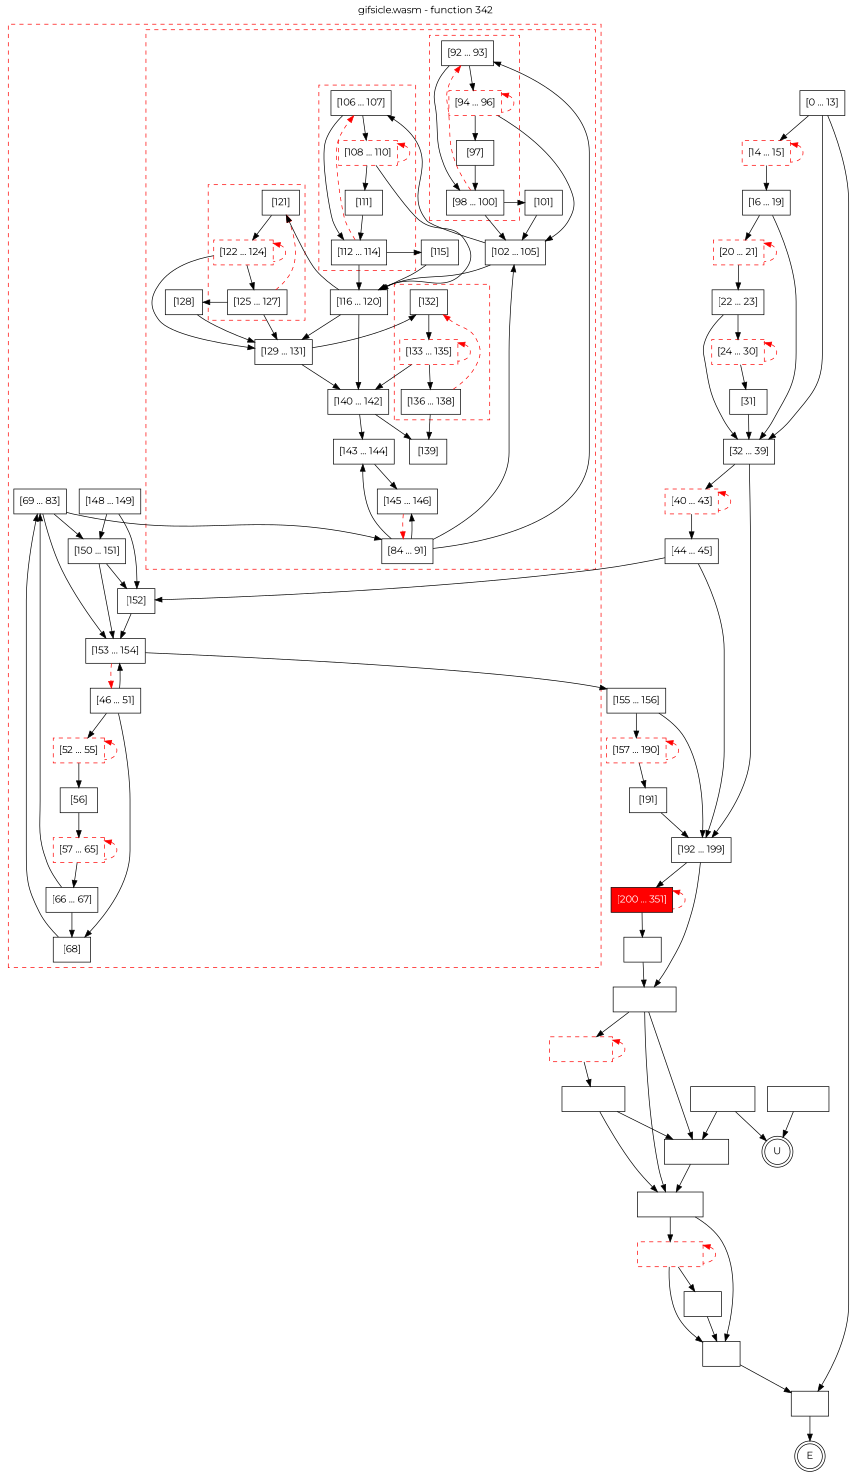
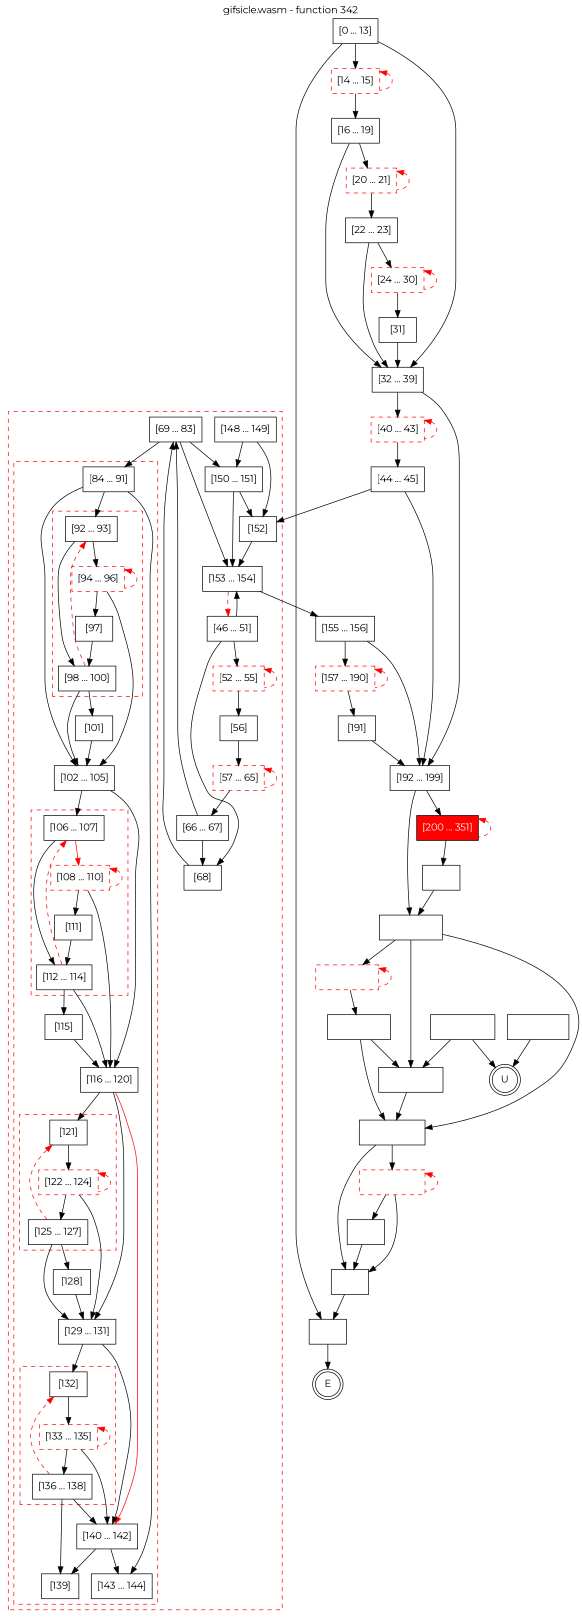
edge "[106 ... 107]" -> "[108 ... 110]": color black -> red
edge "[116 ... 120]" -> "[140 ... 142]": color black -> red
node "[145 ... 146]": removed
edge "[136 ... 138]" -> "[140 ... 142]": added
